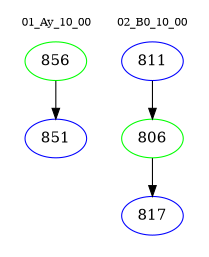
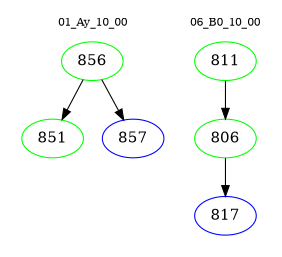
cluster "02_B0_10_00": label "02_B0_10_00" -> "06_B0_10_00"
node "811": color blue -> green
node "851": color blue -> green
node "857": added
